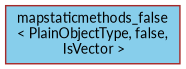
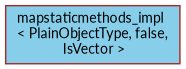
node "mapstaticmethods_false < PlainObjectType, false, IsVector >": label "mapstaticmethods_false < PlainObjectType, false, IsVector >" -> "mapstaticmethods_impl < PlainObjectType, false, IsVector >"
